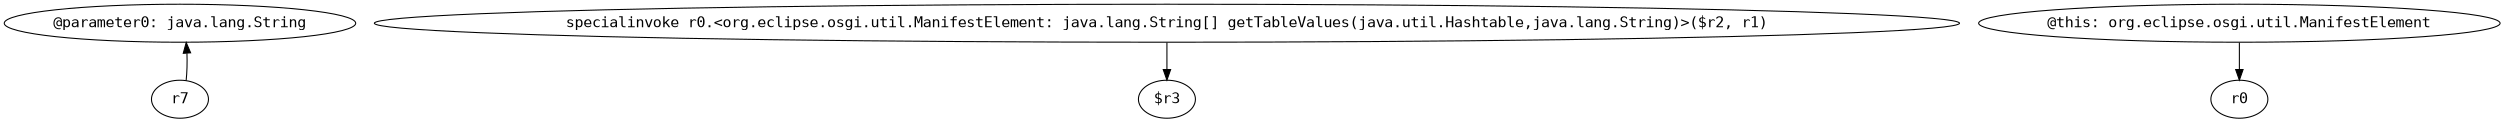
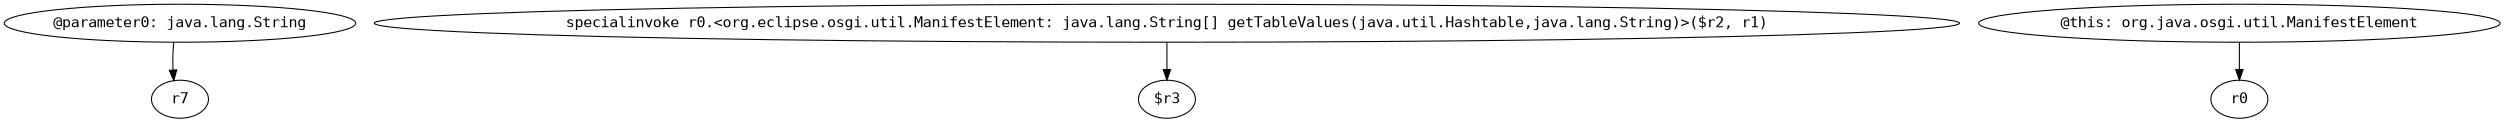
node "@this: org.eclipse.osgi.util.ManifestElement": label "@this: org.eclipse.osgi.util.ManifestElement" -> "@this: org.java.osgi.util.ManifestElement"
edge "r7" -> "@parameter0: java.lang.String": reversed
